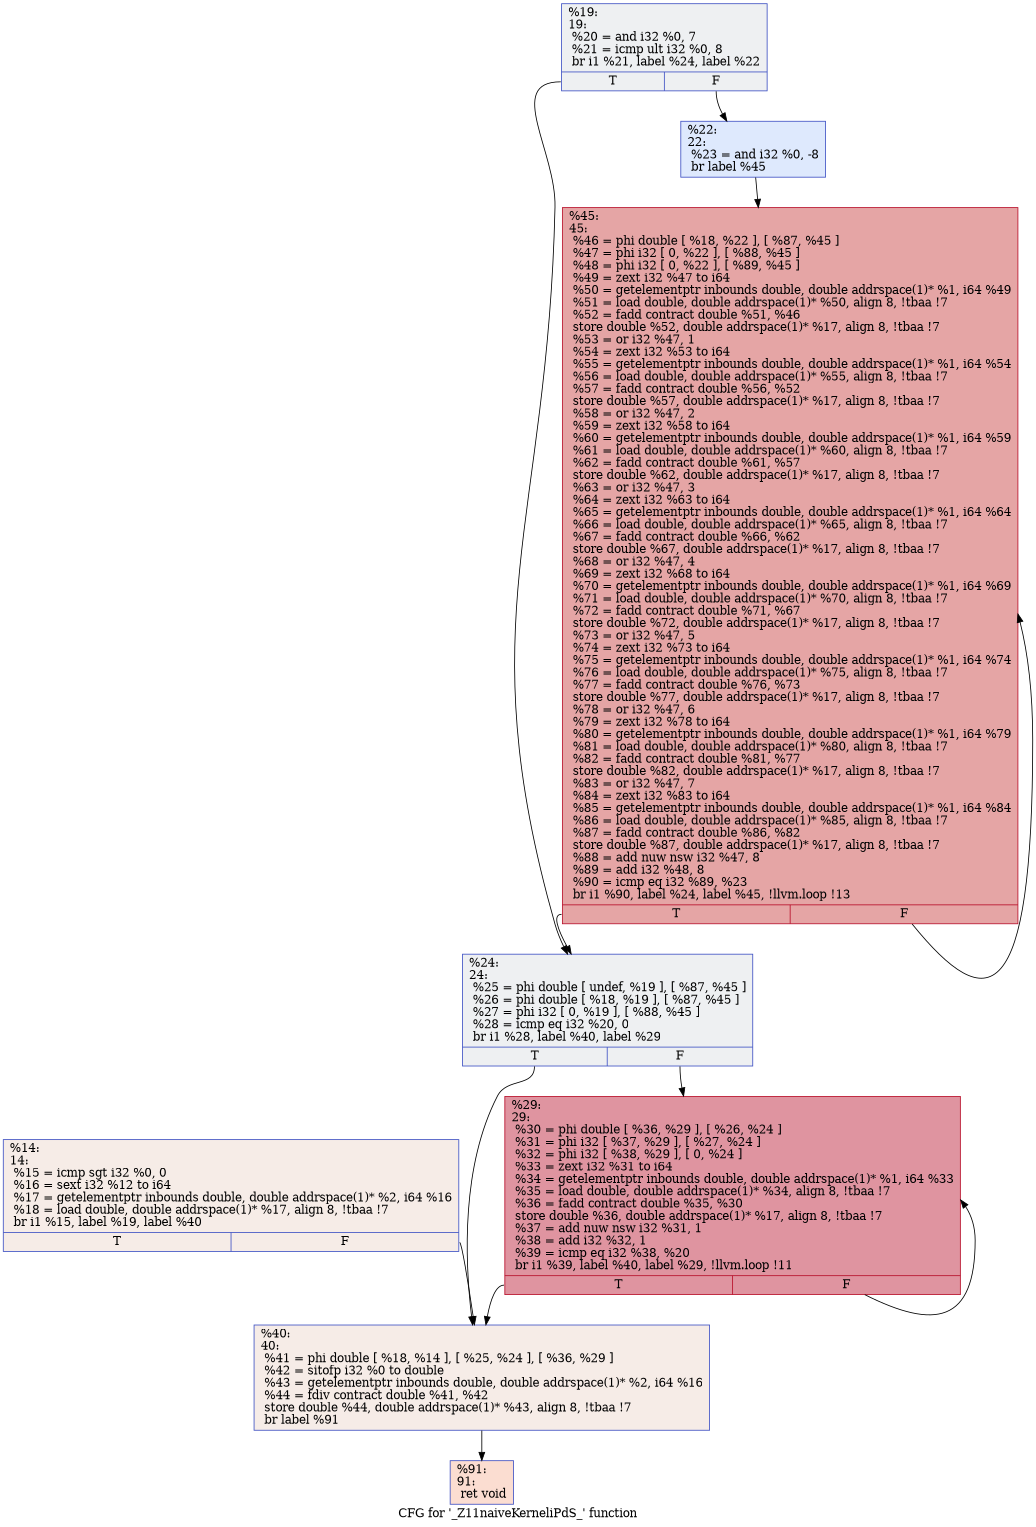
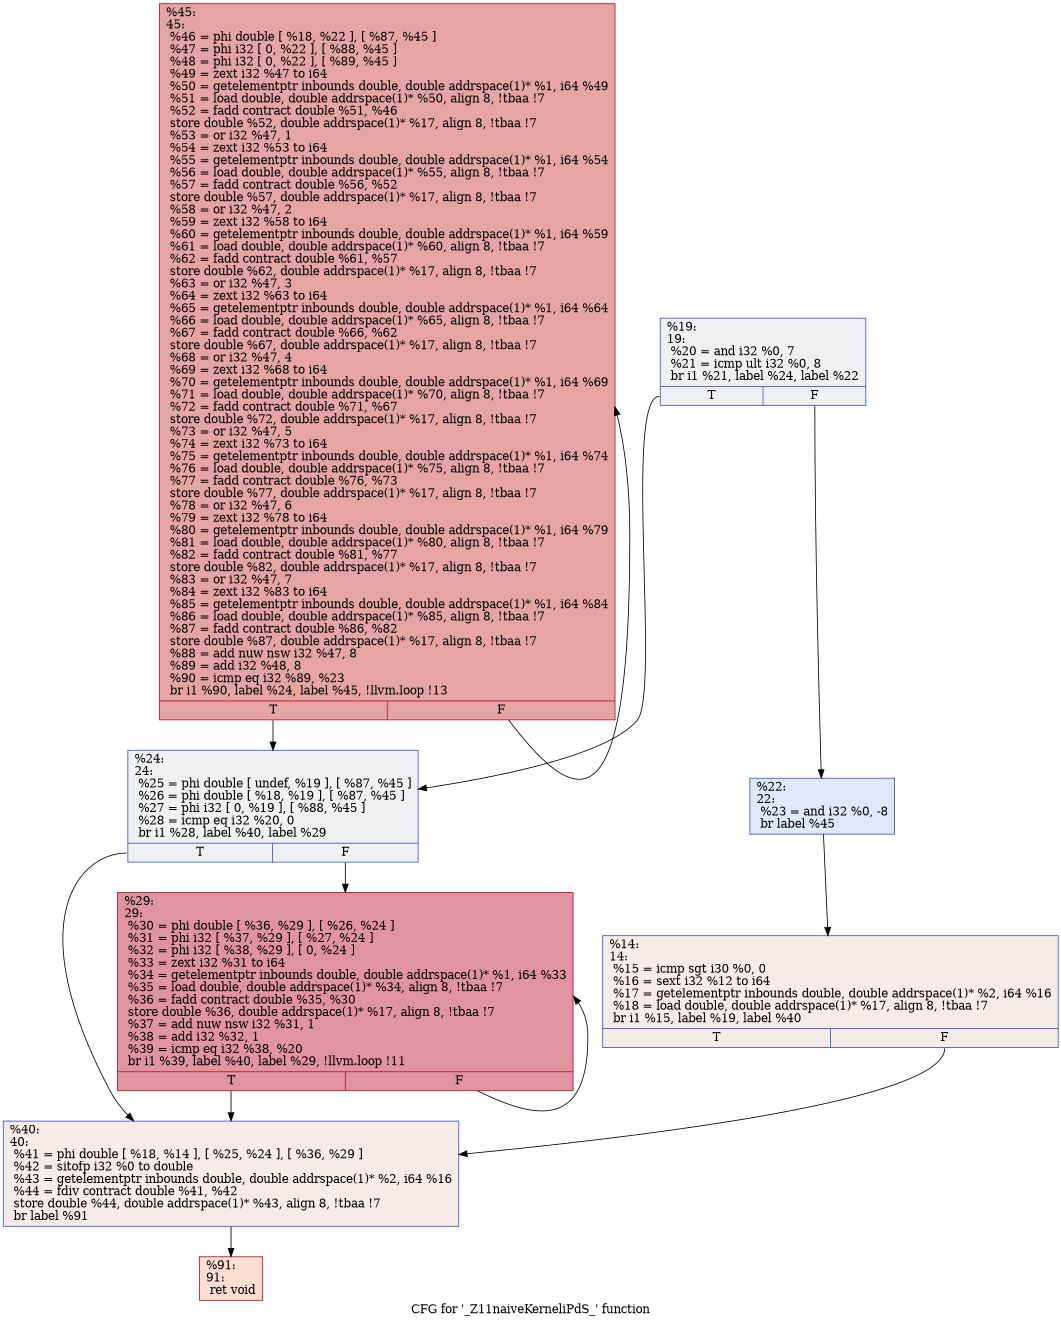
edge "%22:" -> "%45:": now "%22:" -> "%14:"
node "%14:": text "%15 = icmp sgt i32 %0, 0" -> "%15 = icmp sgt i30 %0, 0"
node "%91:": color #3d50c3ff -> #b70d28ff
